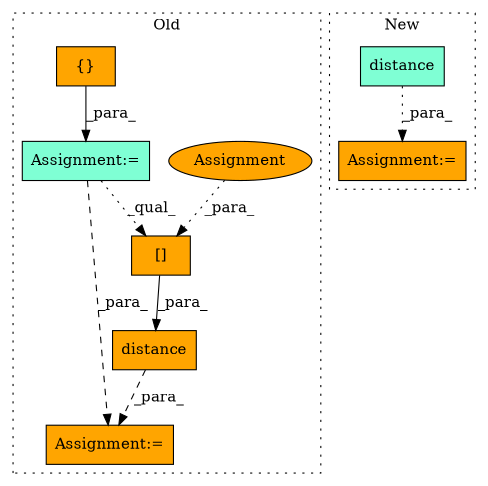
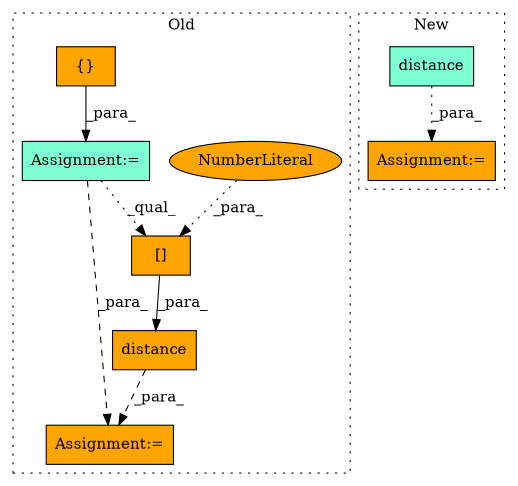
node "Assignment": label "Assignment" -> "NumberLiteral"
